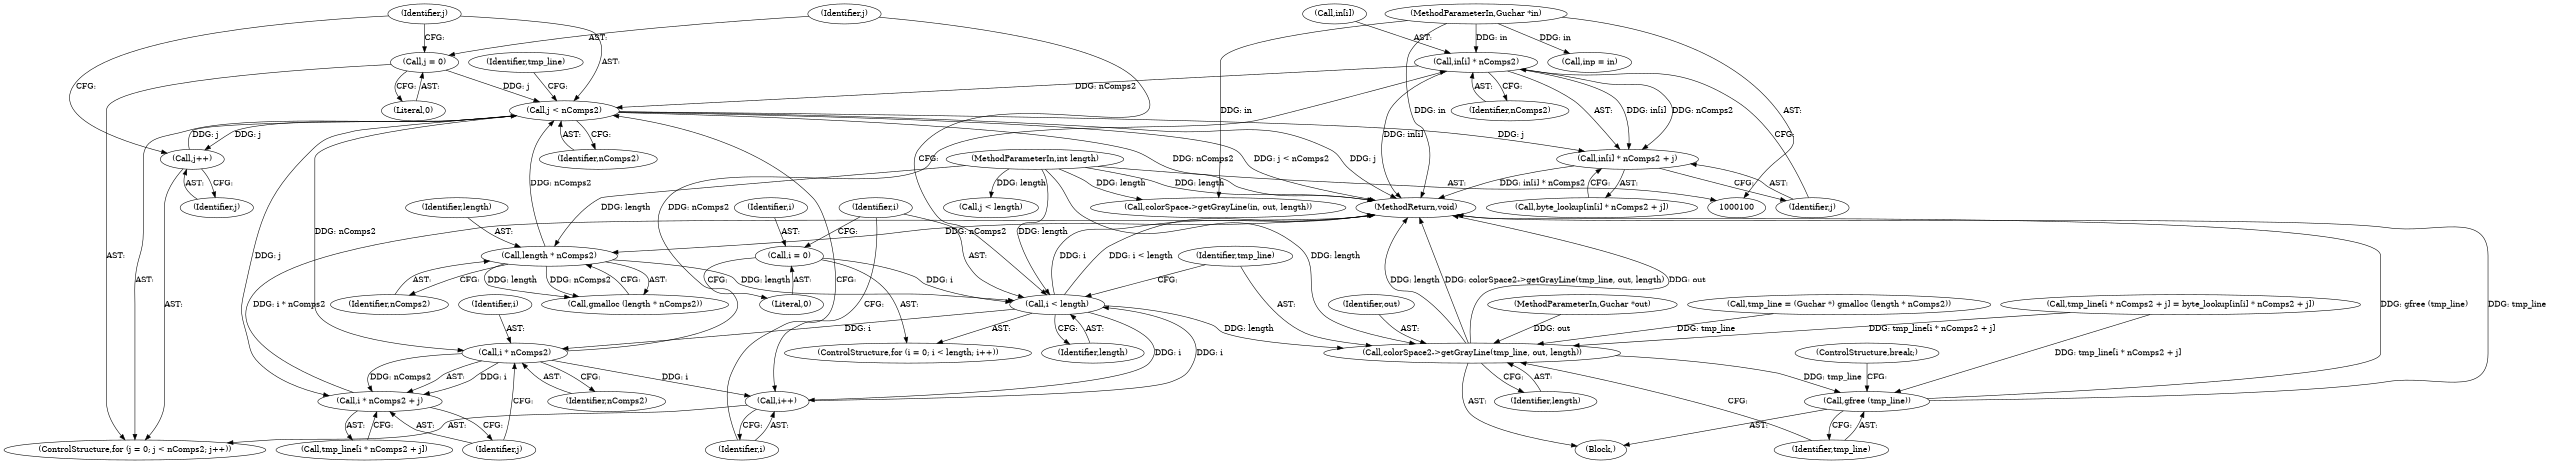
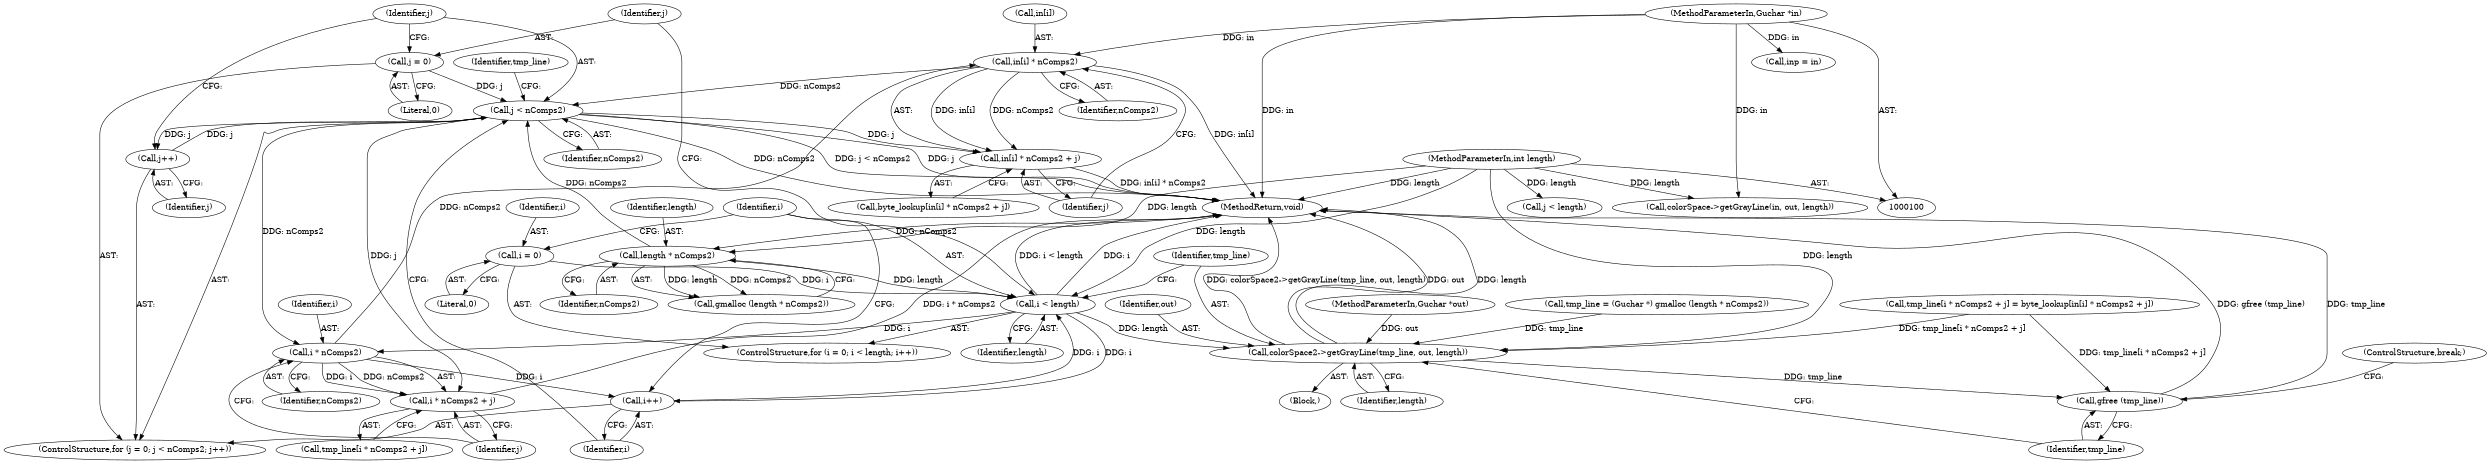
edge "(Call,gfree (tmp_line))" -> "(Block,)": removed, label "AST:"
